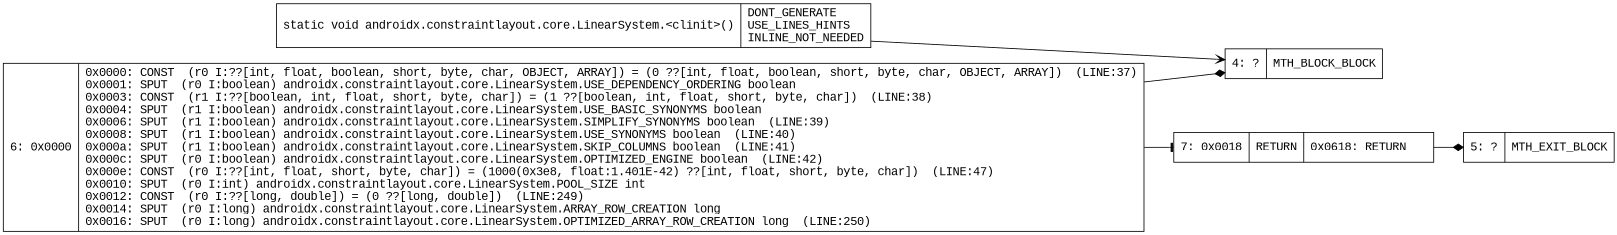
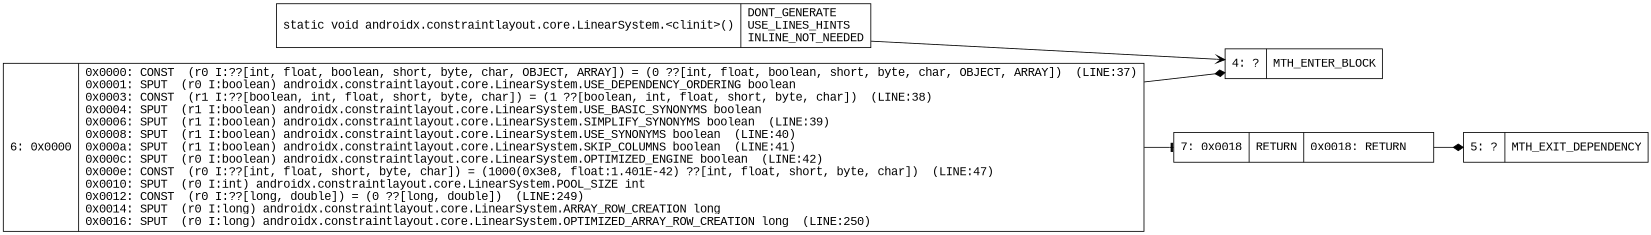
node "4: ?": text "MTH_BLOCK_BLOCK" -> "MTH_ENTER_BLOCK"
node "7: 0x0018": text "0x0618: RETURN" -> "0x0018: RETURN"
node "5: ?": text "MTH_EXIT_BLOCK" -> "MTH_EXIT_DEPENDENCY"
